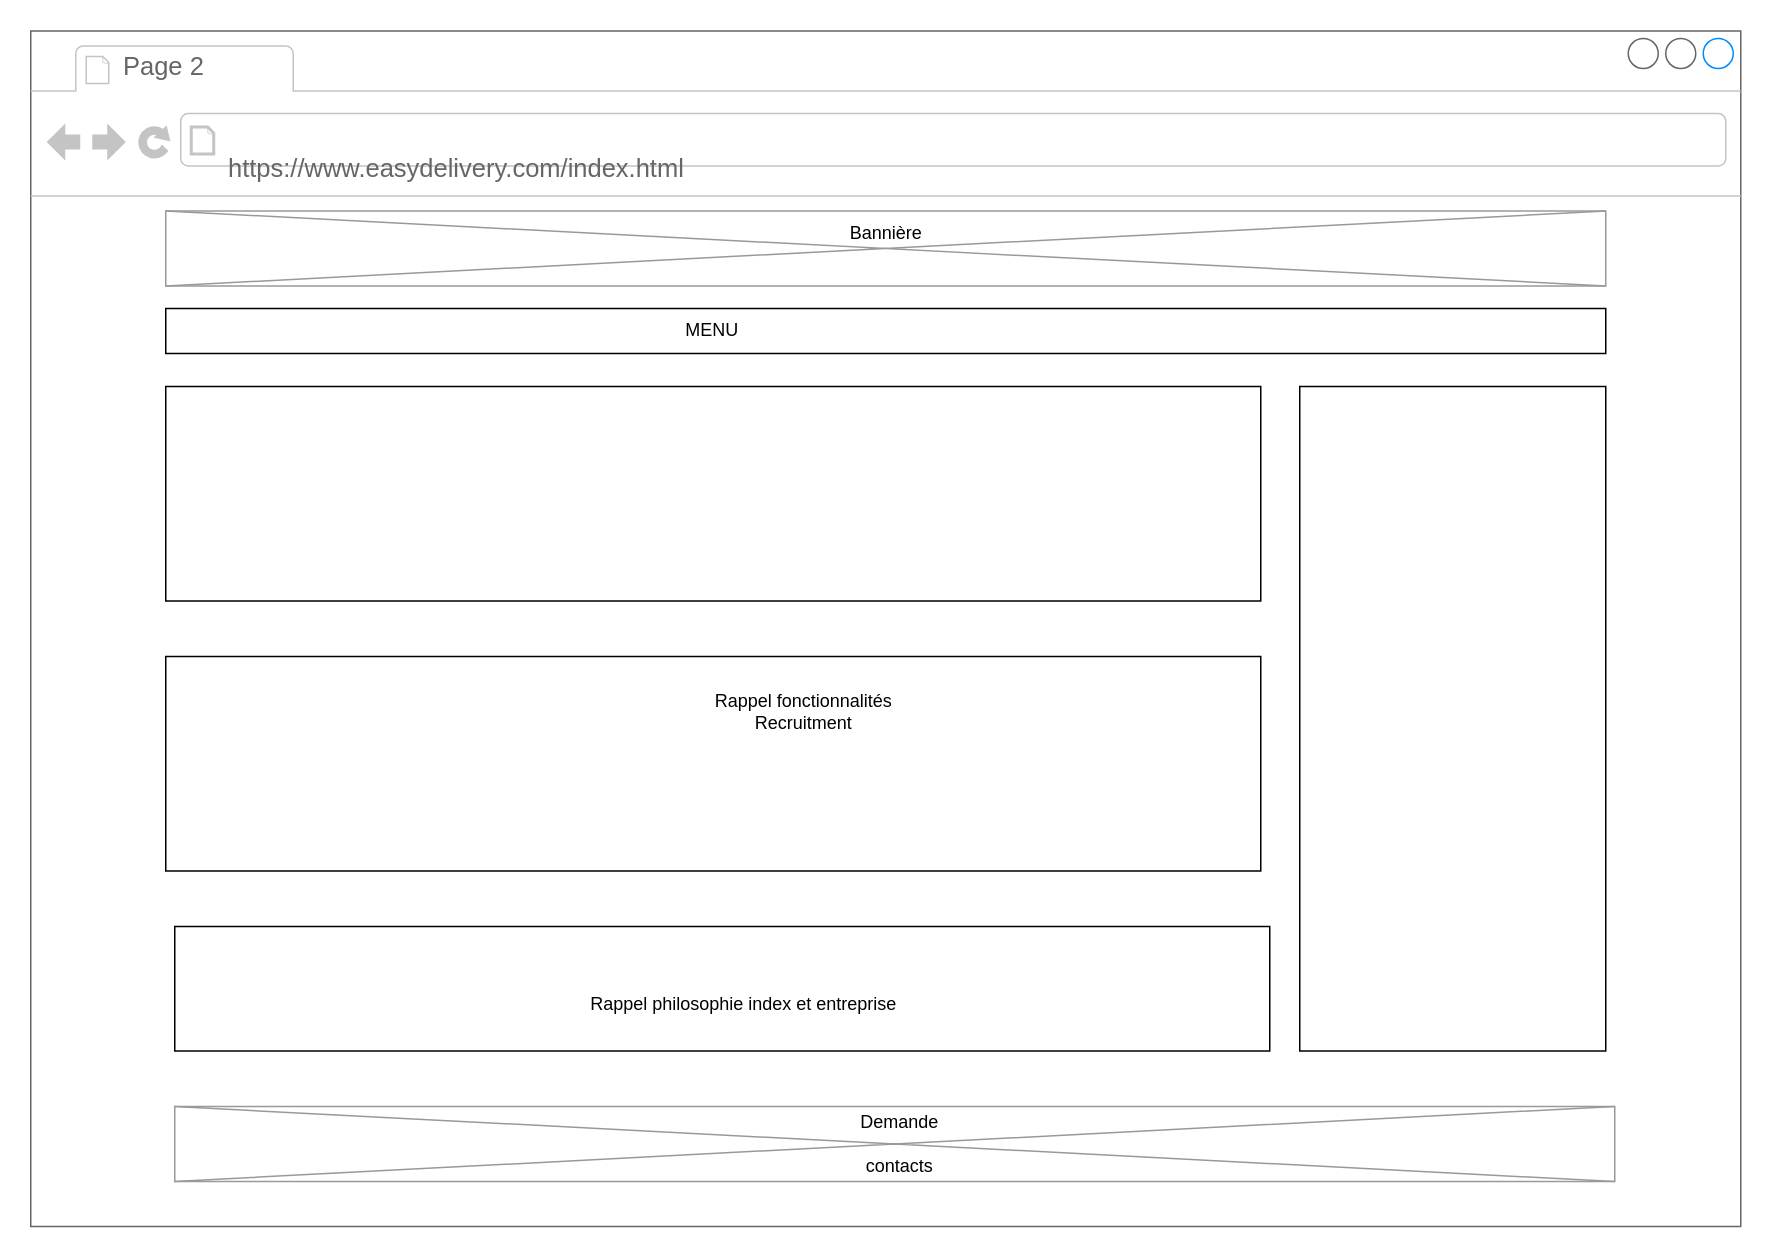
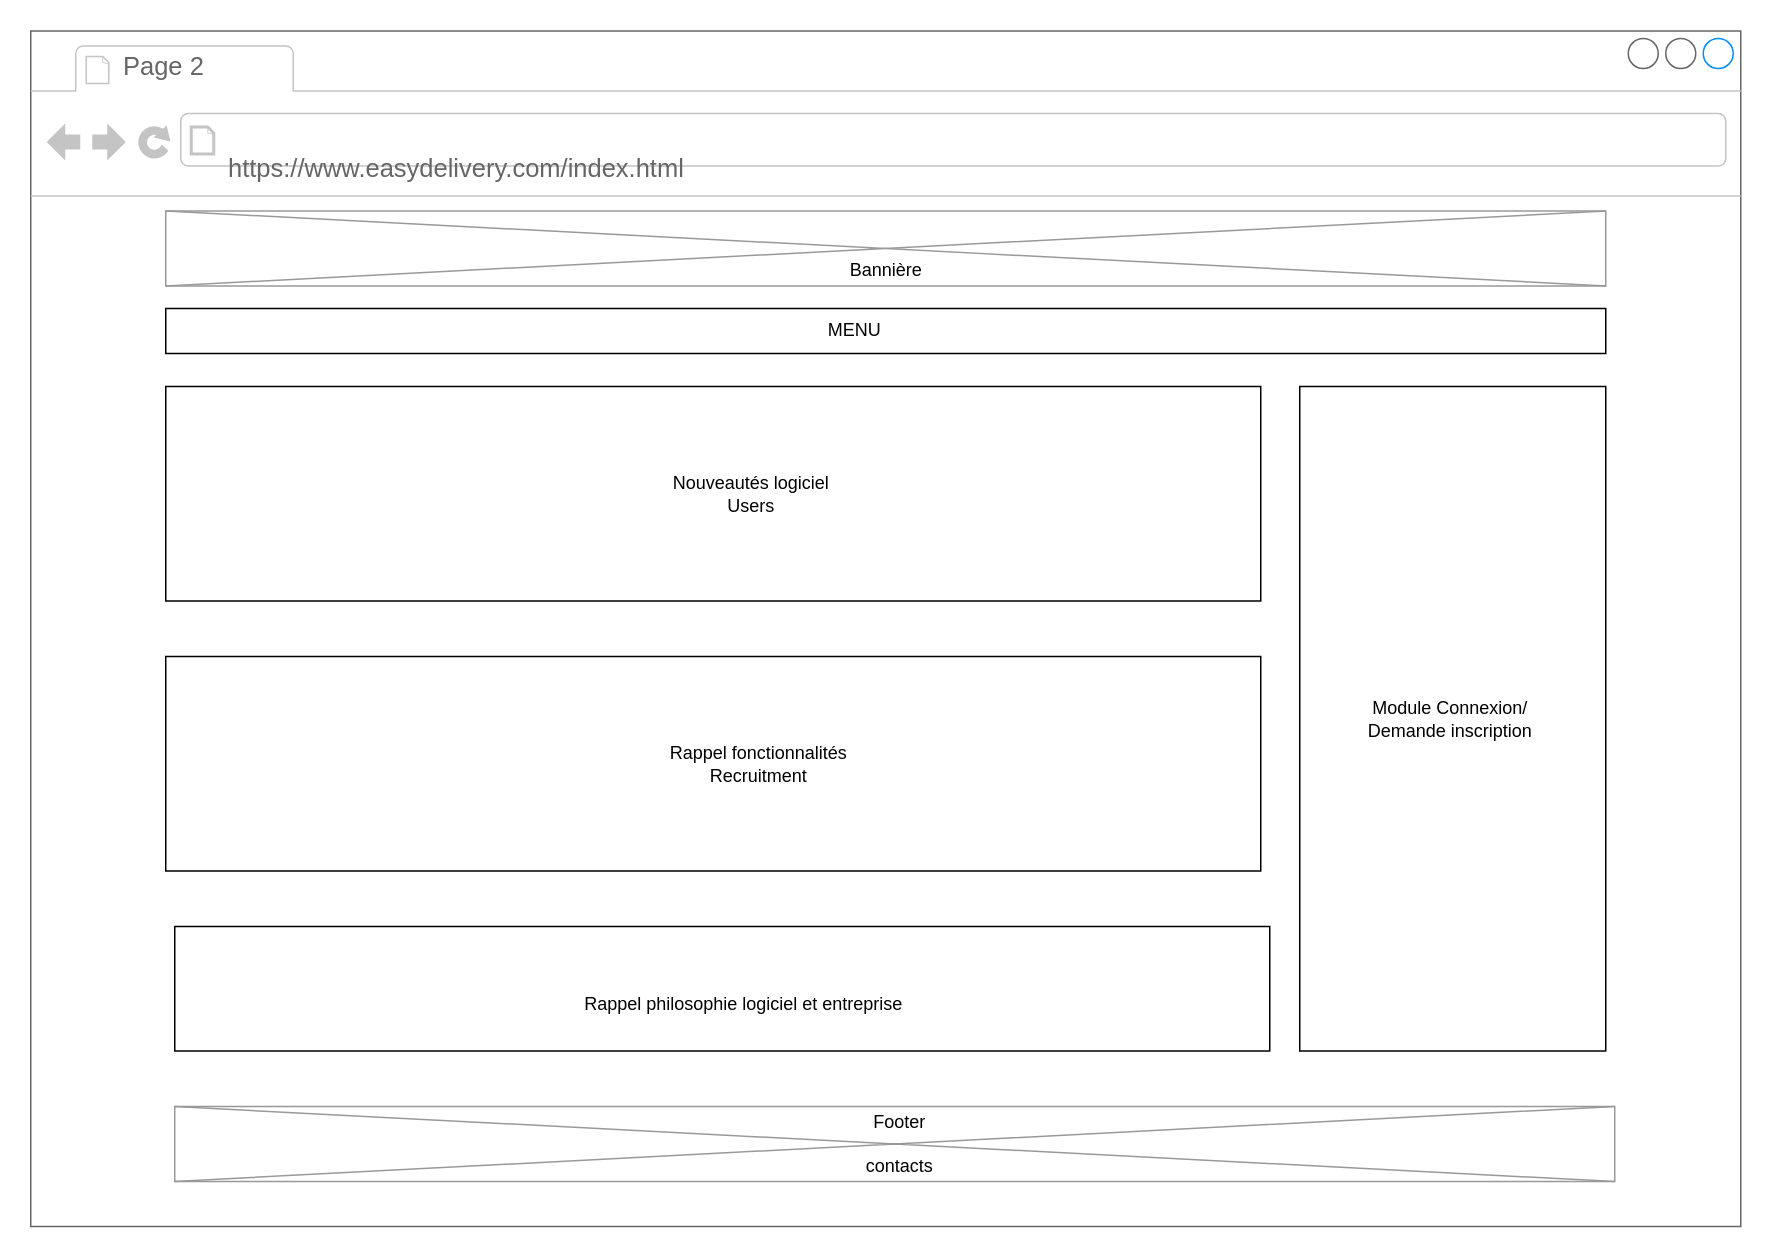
node "Bannière": moved (886, 233) -> (886, 271)
node "MENU": moved (712, 331) -> (854, 331)
node "Nouveautés logiciel Users": added
node "Rappel fonctionnalités Recruitment": moved (803, 711) -> (758, 764)
node "Module Connexion/ Demande inscription": added
node "Rappel philosophie index et entreprise": label "Rappel philosophie index et entreprise" -> "Rappel philosophie logiciel et entreprise"
node "Demande contacts": label "Demande contacts" -> "Footer contacts"
